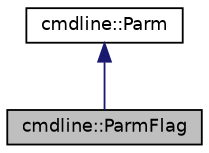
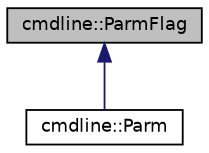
edge "cmdline::ParmFlag" -> "cmdline::Parm": reversed
